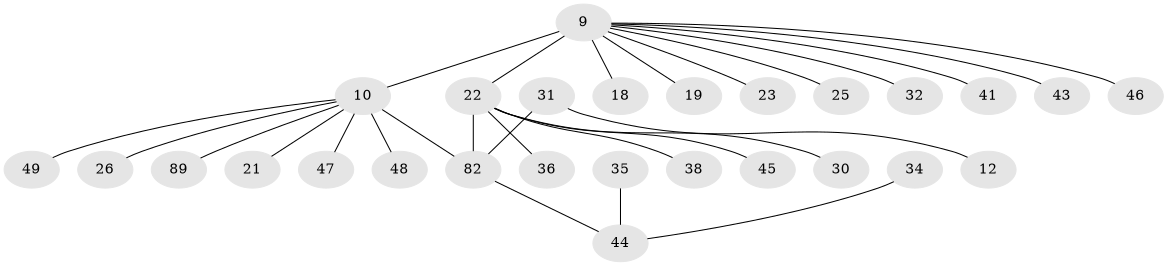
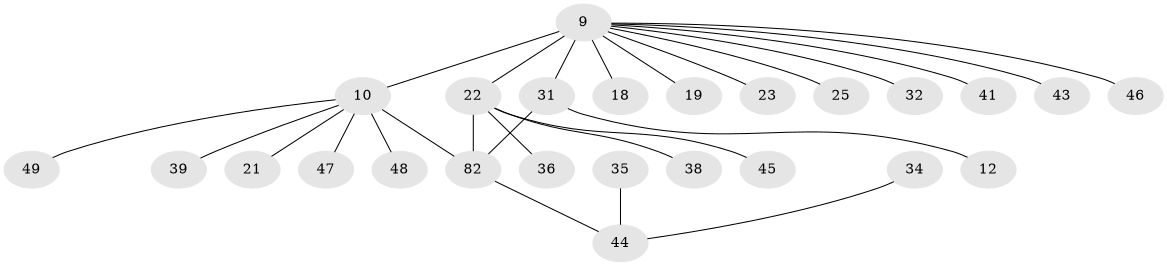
edge "9" -- "31": added
node "26": removed
node "89": label "89" -> "39"
node "30": removed
